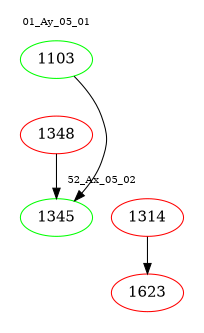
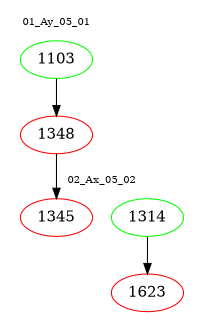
edge "1103" -> "1345": now "1103" -> "1348"
cluster "52_Ax_05_02": label "52_Ax_05_02" -> "02_Ax_05_02"
node "1345": color green -> red
node "1314": color red -> green
